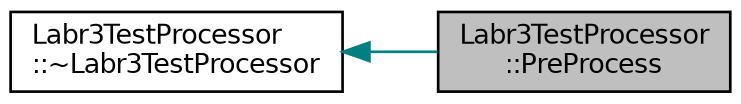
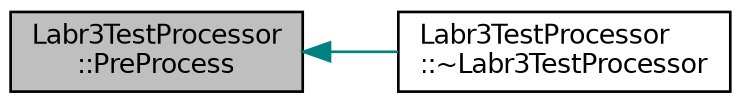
edge "Labr3TestProcessor ::PreProcess" -> "Labr3TestProcessor ::~Labr3TestProcessor": reversed
